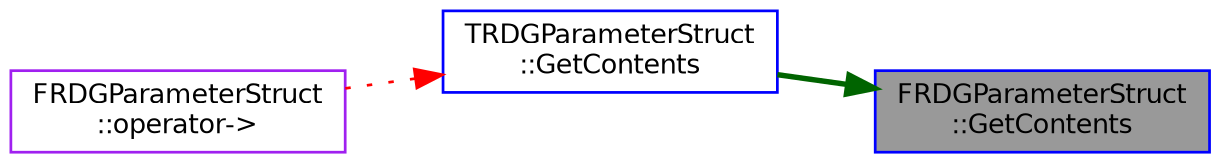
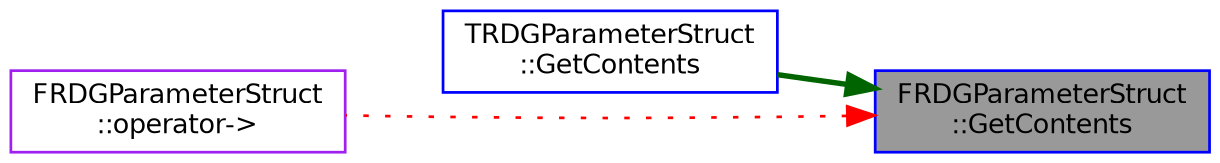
edge "FRDGParameterStruct ::operator->" -> "TRDGParameterStruct ::GetContents": now "FRDGParameterStruct ::operator->" -> "FRDGParameterStruct ::GetContents"
